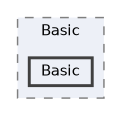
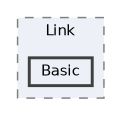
cluster "Basic": label "Basic" -> "Link"
